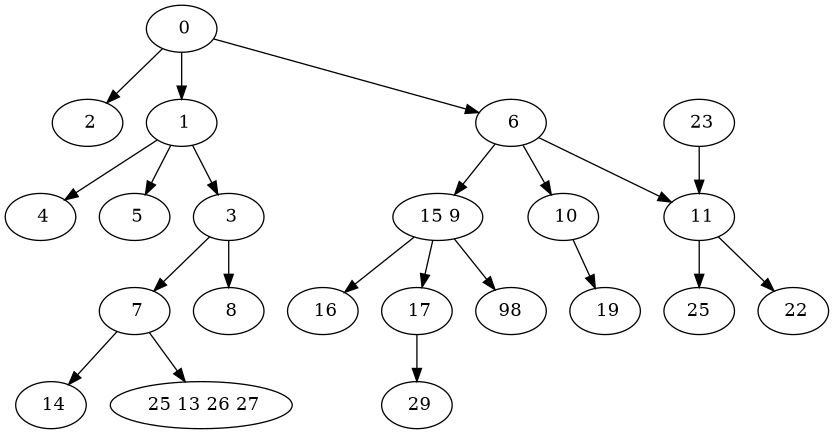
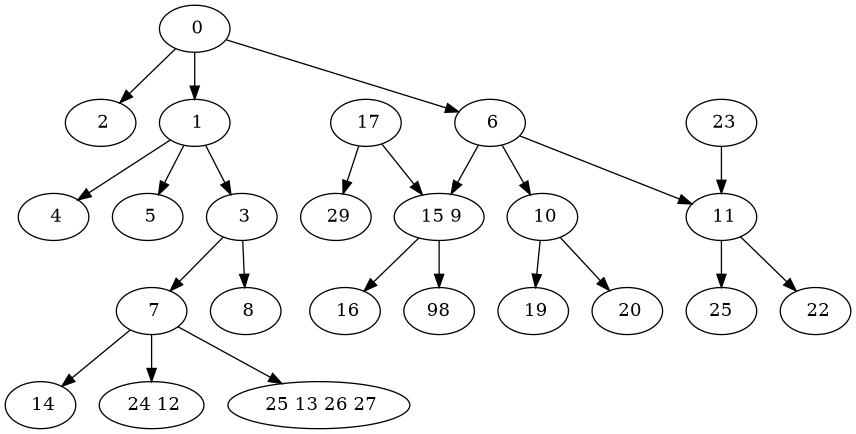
edge "15 9" -> "17": reversed
node "20": added
node "24 12": added
